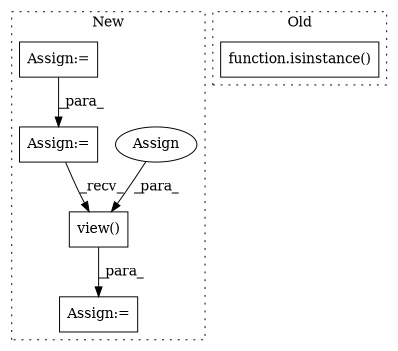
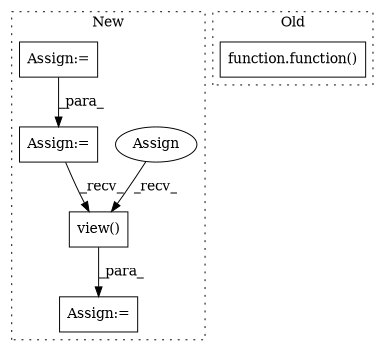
node "function.isinstance()": label "function.isinstance()" -> "function.function()"
edge "Assign" -> "view()": label "_para_" -> "_recv_"
